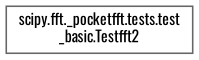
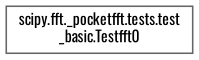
node "scipy.fft._pocketfft.tests.test _basic.Testfft2": label "scipy.fft._pocketfft.tests.test _basic.Testfft2" -> "scipy.fft._pocketfft.tests.test _basic.Testfft0"
